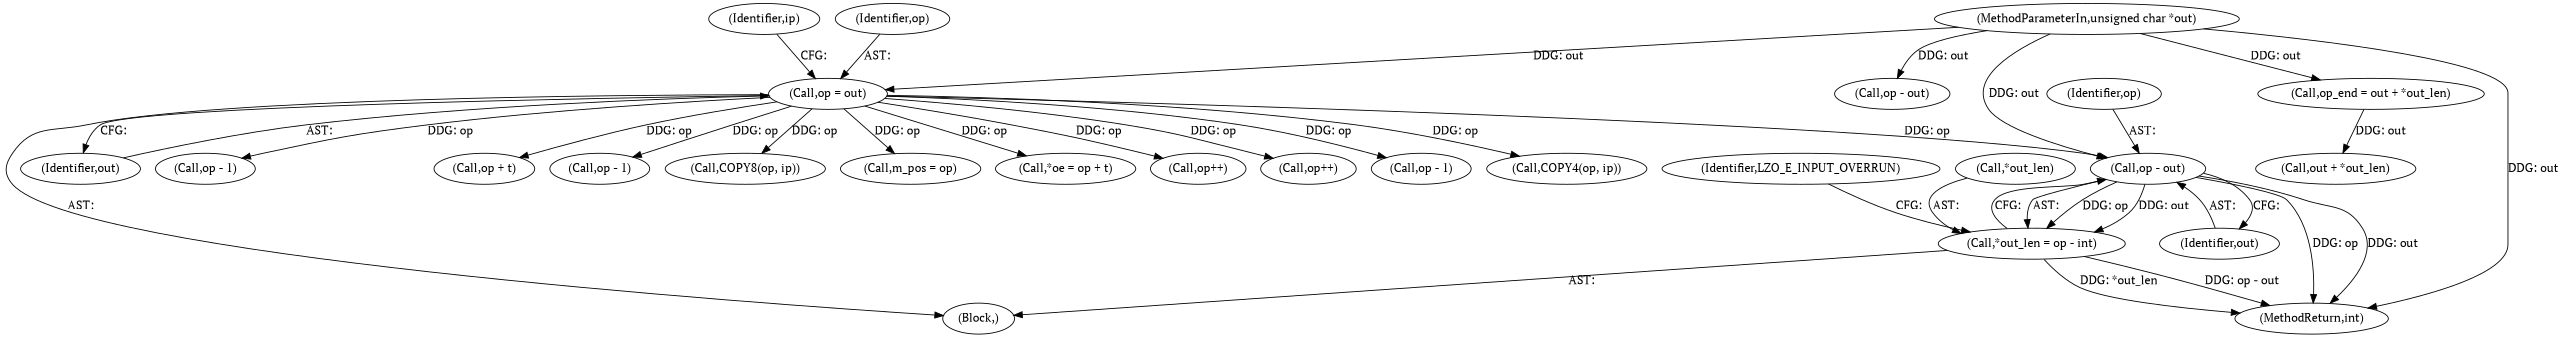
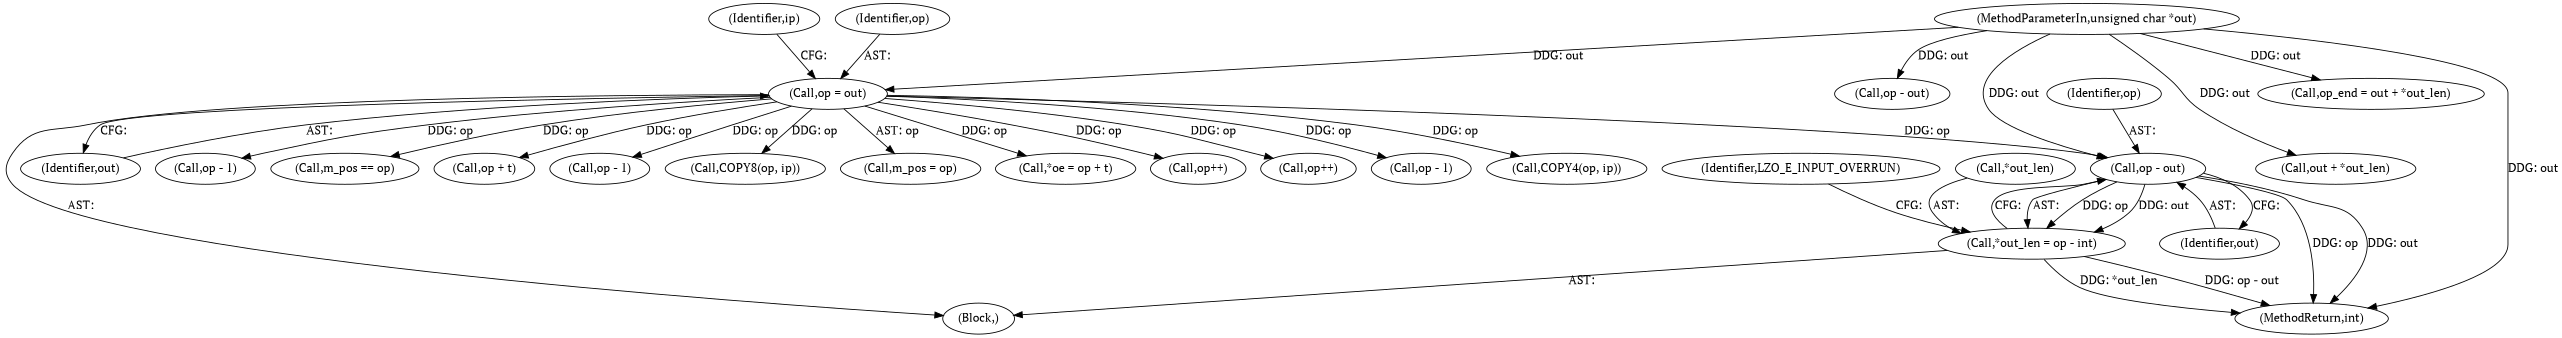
edge "(Call,op_end = out + *out_len)" -> "(Call,out + *out_len)": now "(MethodParameterIn,unsigned char *out)" -> "(Call,out + *out_len)"
edge "(Call,op = out)" -> "(Call,m_pos = op)": label "DDG: op" -> "AST: op"
node "(Call,m_pos == op)": added
